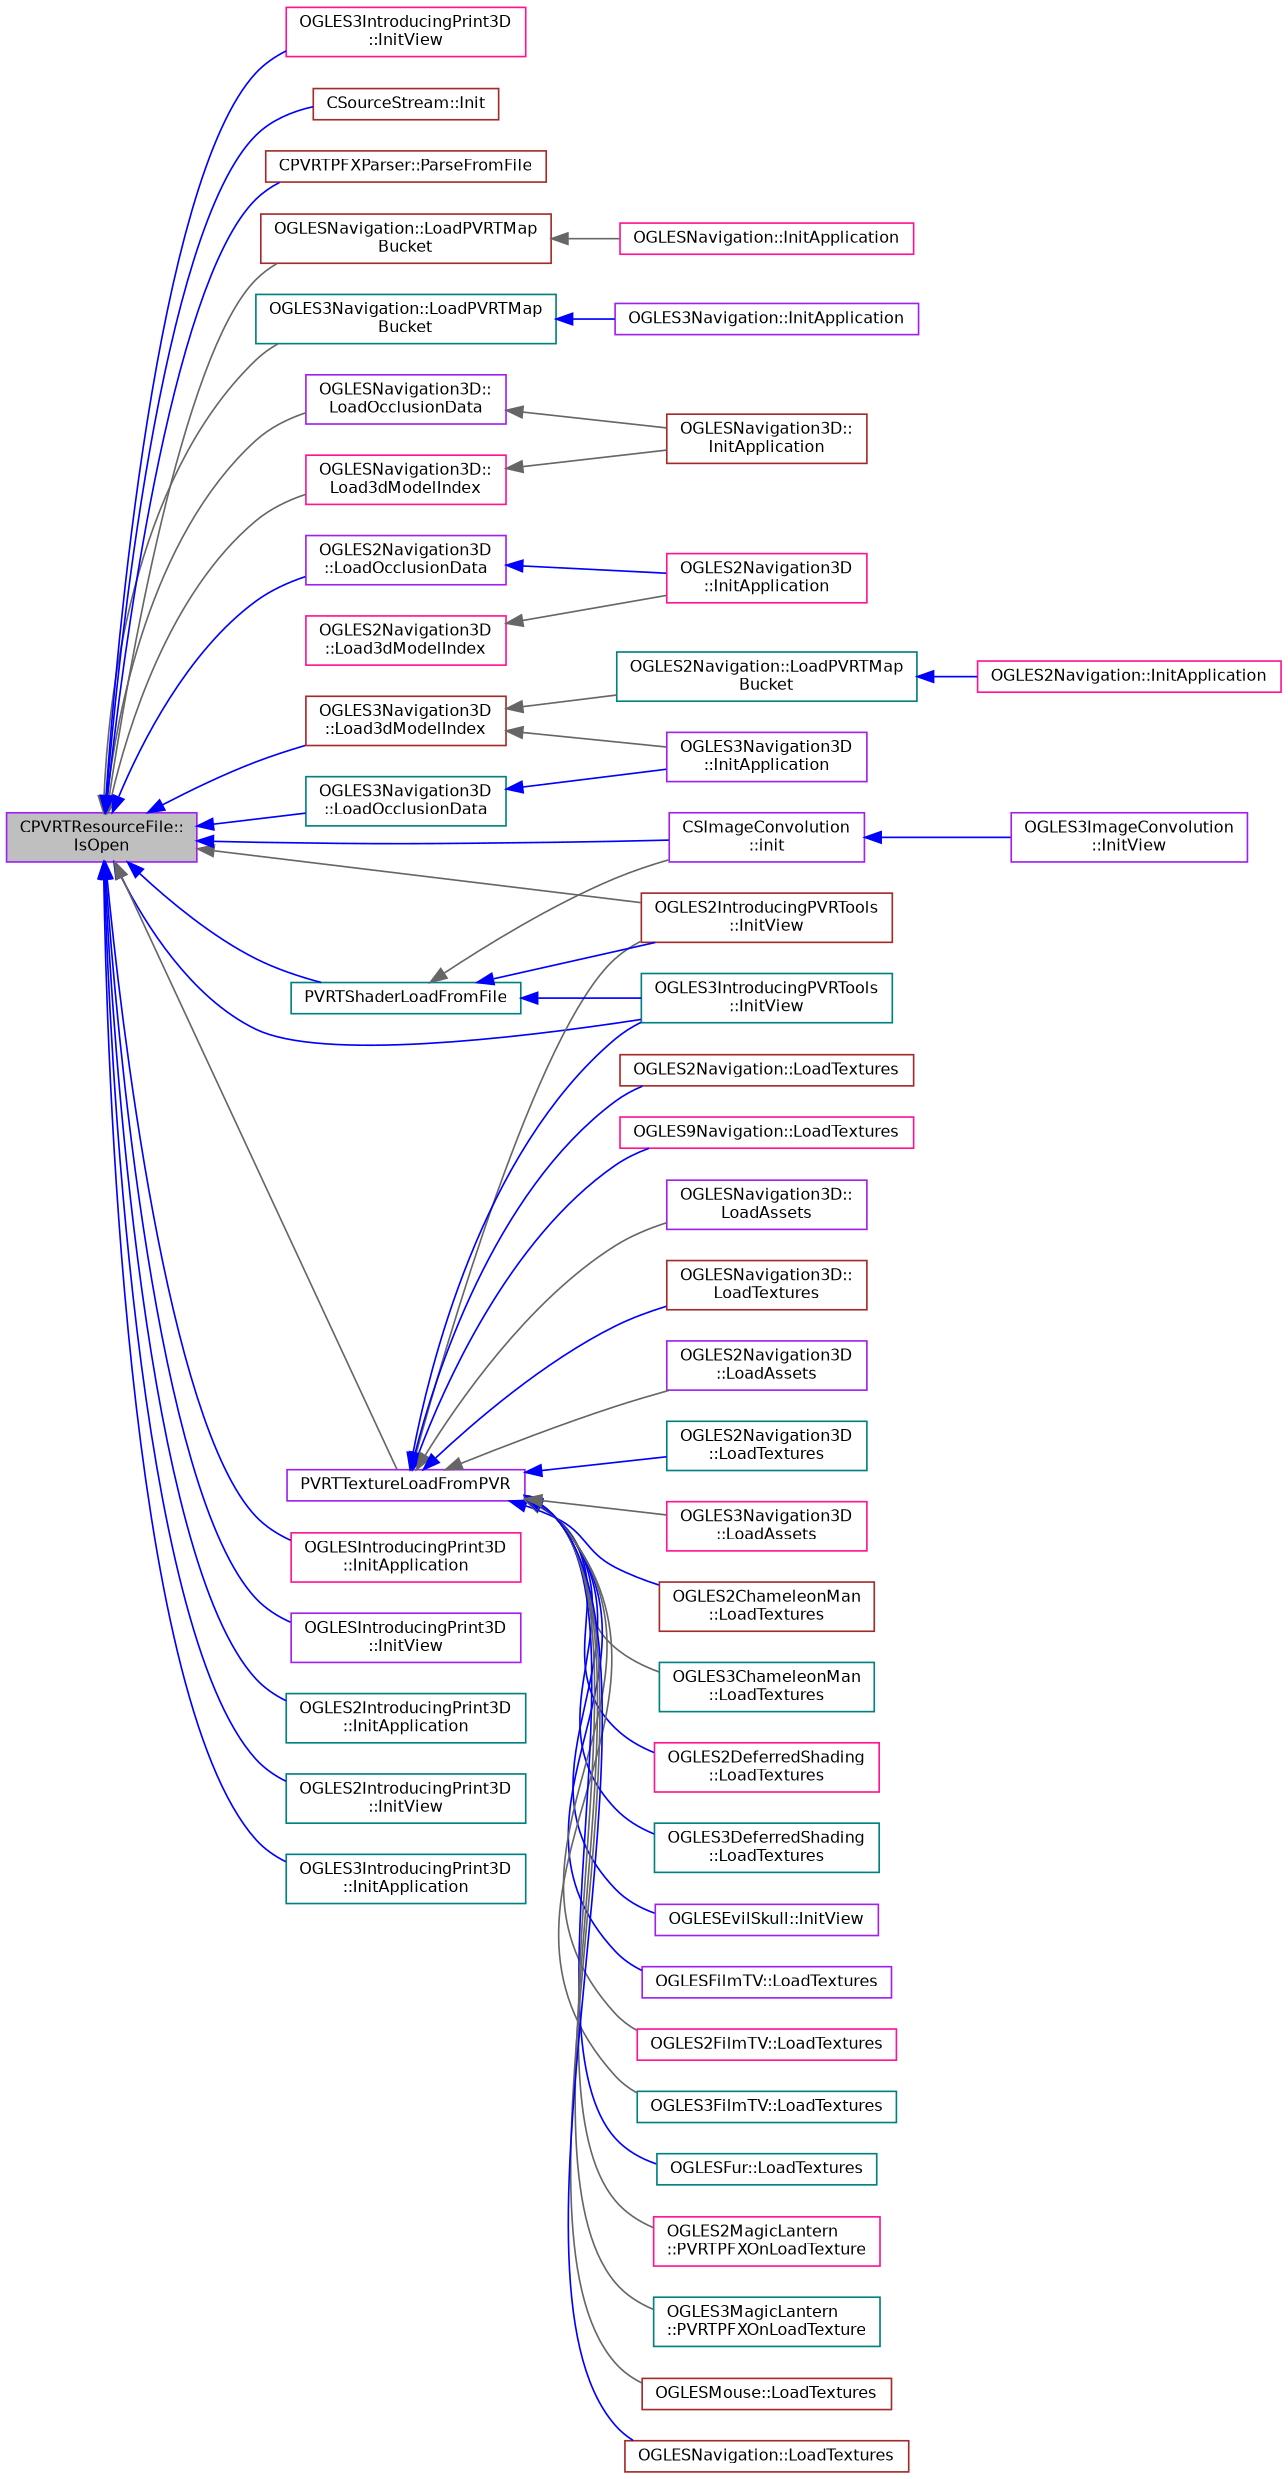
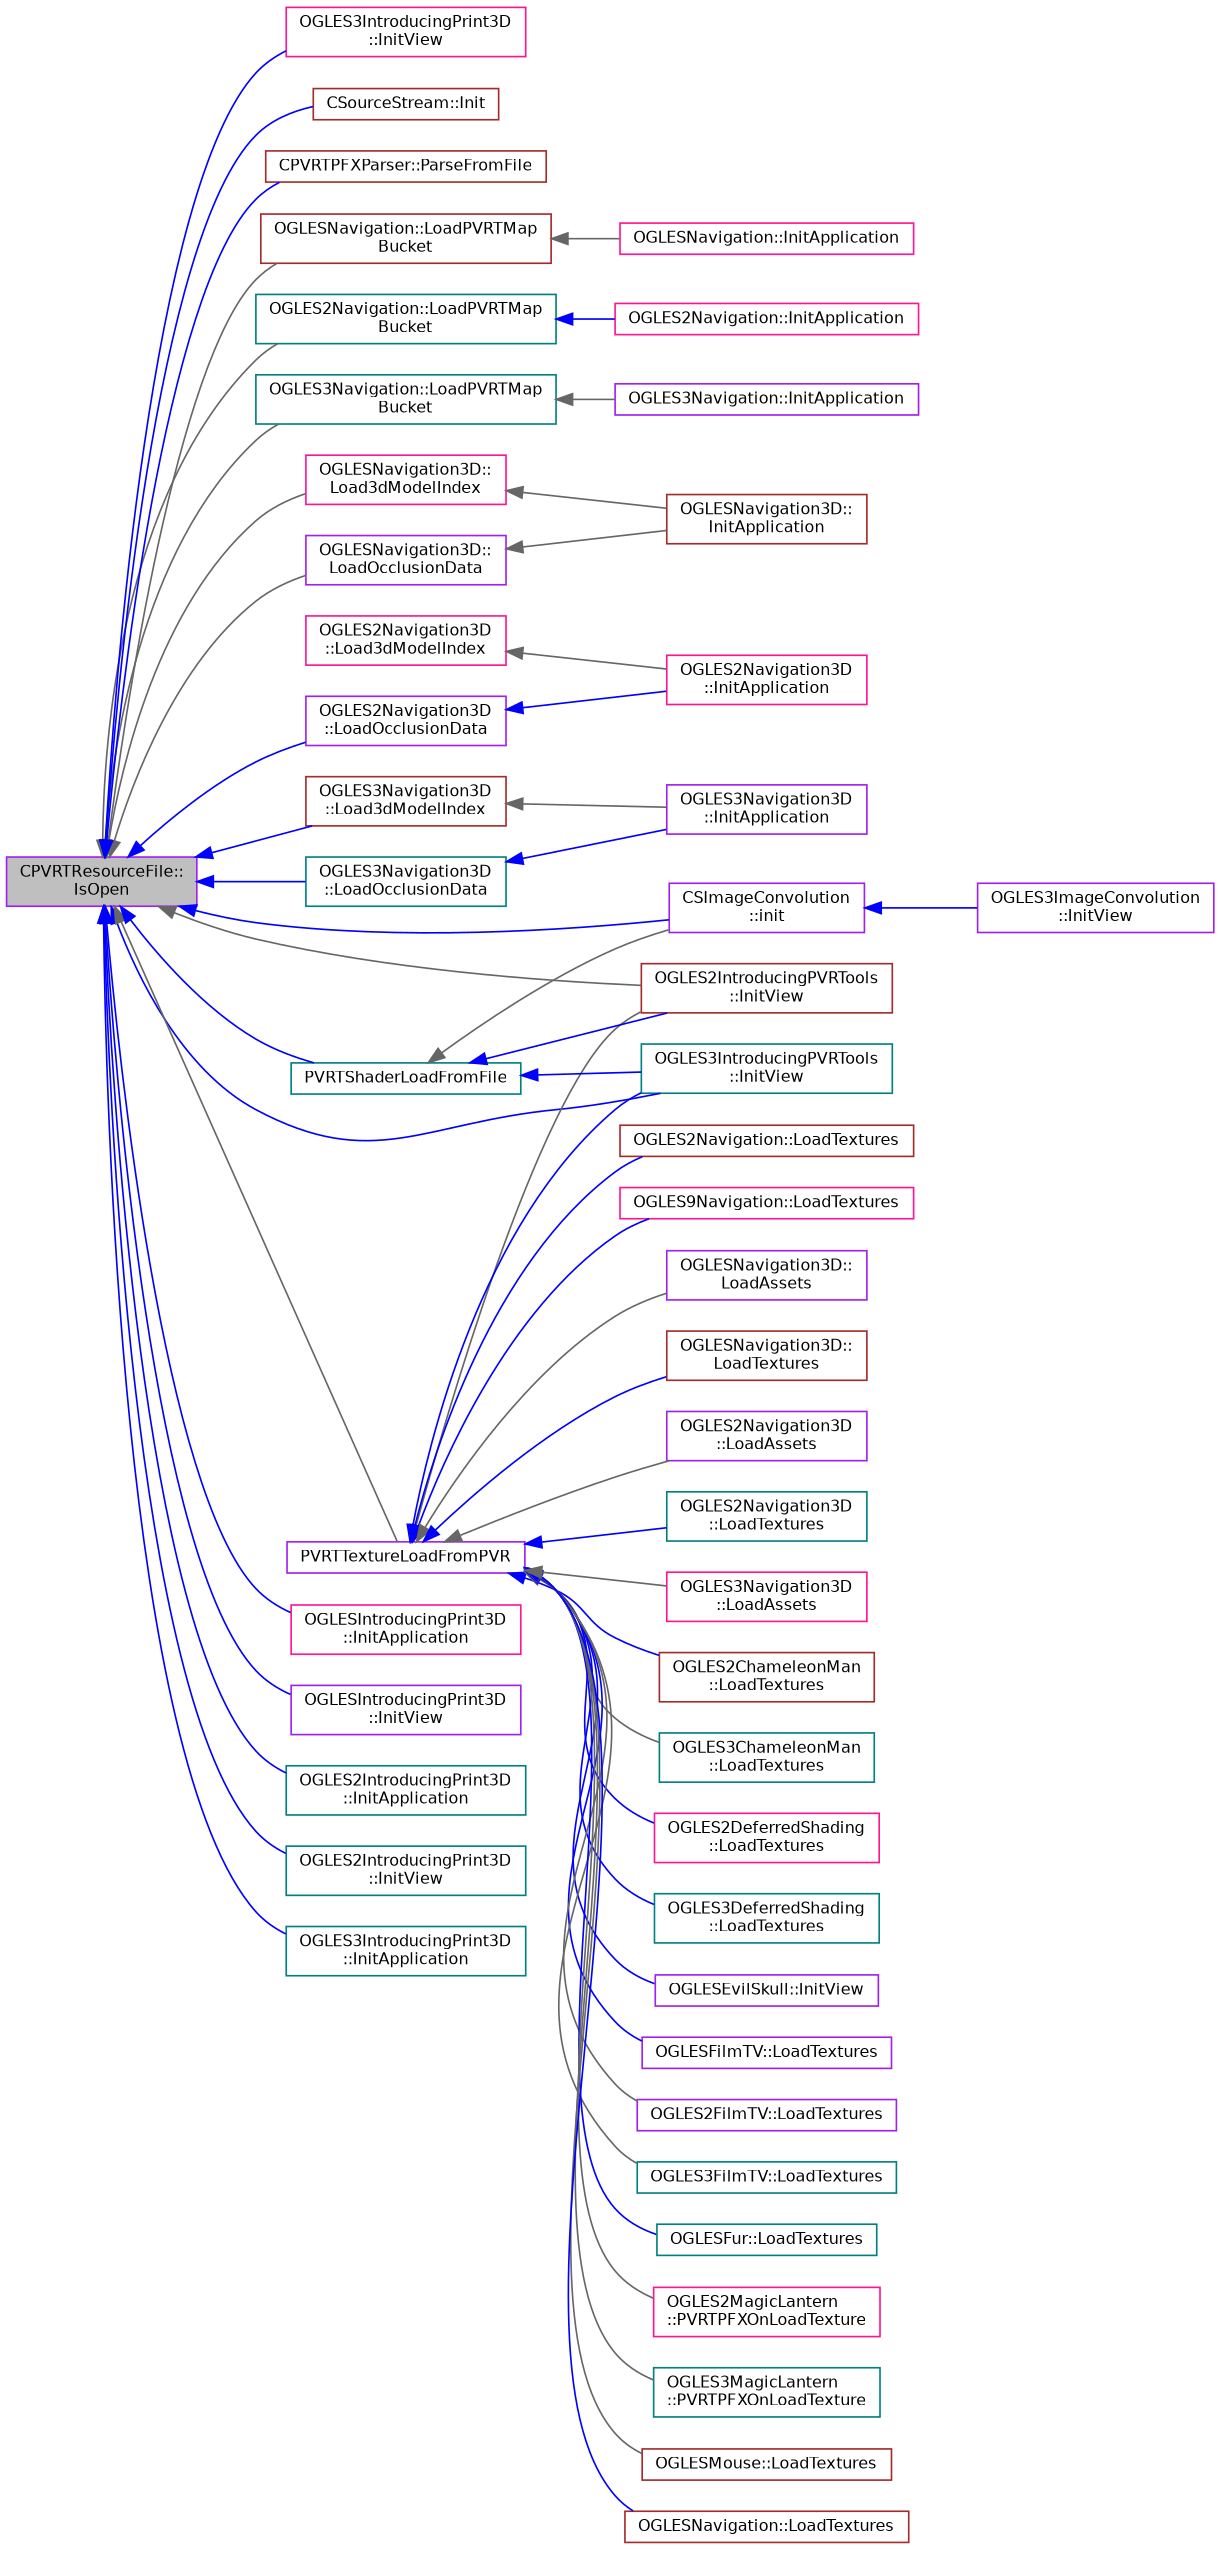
edge "OGLES3Navigation::InitApplication" -> "OGLES3Navigation::LoadPVRTMap Bucket": color blue -> gray40
edge "OGLES2Navigation::LoadPVRTMap Bucket" -> "OGLES3Navigation3D ::Load3dModelIndex": now "OGLES2Navigation::LoadPVRTMap Bucket" -> "CPVRTResourceFile:: IsOpen"
node "OGLES2FilmTV::LoadTextures": color deeppink -> purple
